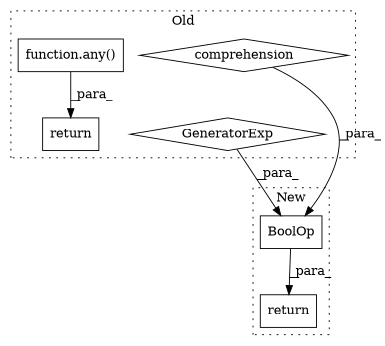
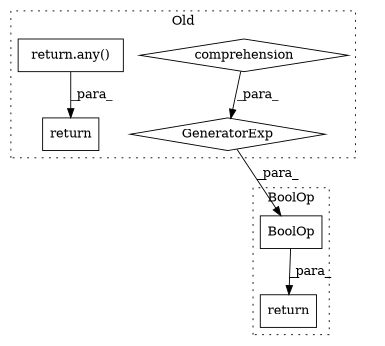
node "function.any()": label "function.any()" -> "return.any()"
edge "comprehension" -> "BoolOp": now "comprehension" -> "GeneratorExp"
cluster "New": label "New" -> "BoolOp"
